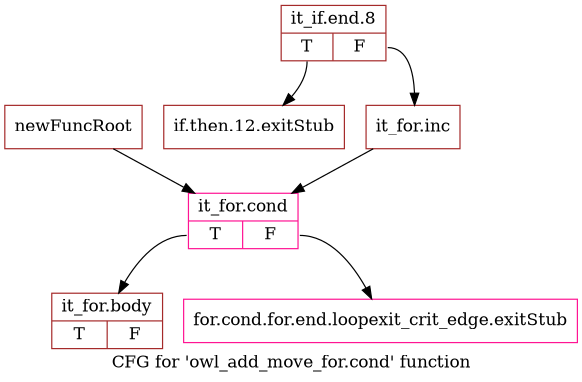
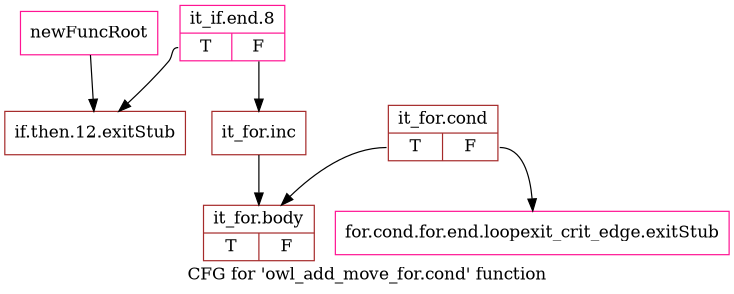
node "it_if.end.8": color brown -> deeppink
node "newFuncRoot": color brown -> deeppink
edge "newFuncRoot" -> "it_for.cond": now "newFuncRoot" -> "if.then.12.exitStub"
edge "it_for.inc" -> "it_for.cond": now "it_for.inc" -> "it_for.body"
node "it_for.cond": color deeppink -> brown
